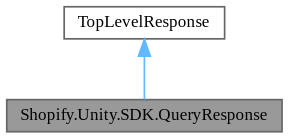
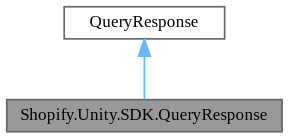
node "TopLevelResponse": label "TopLevelResponse" -> "QueryResponse"
